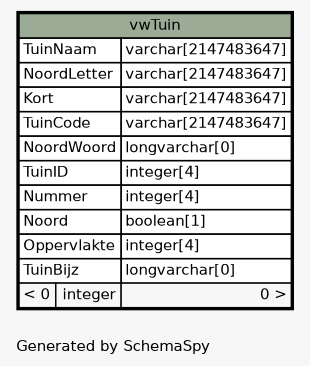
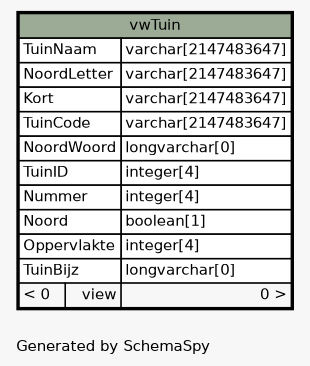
node "vwTuin": text "integer" -> "view"
